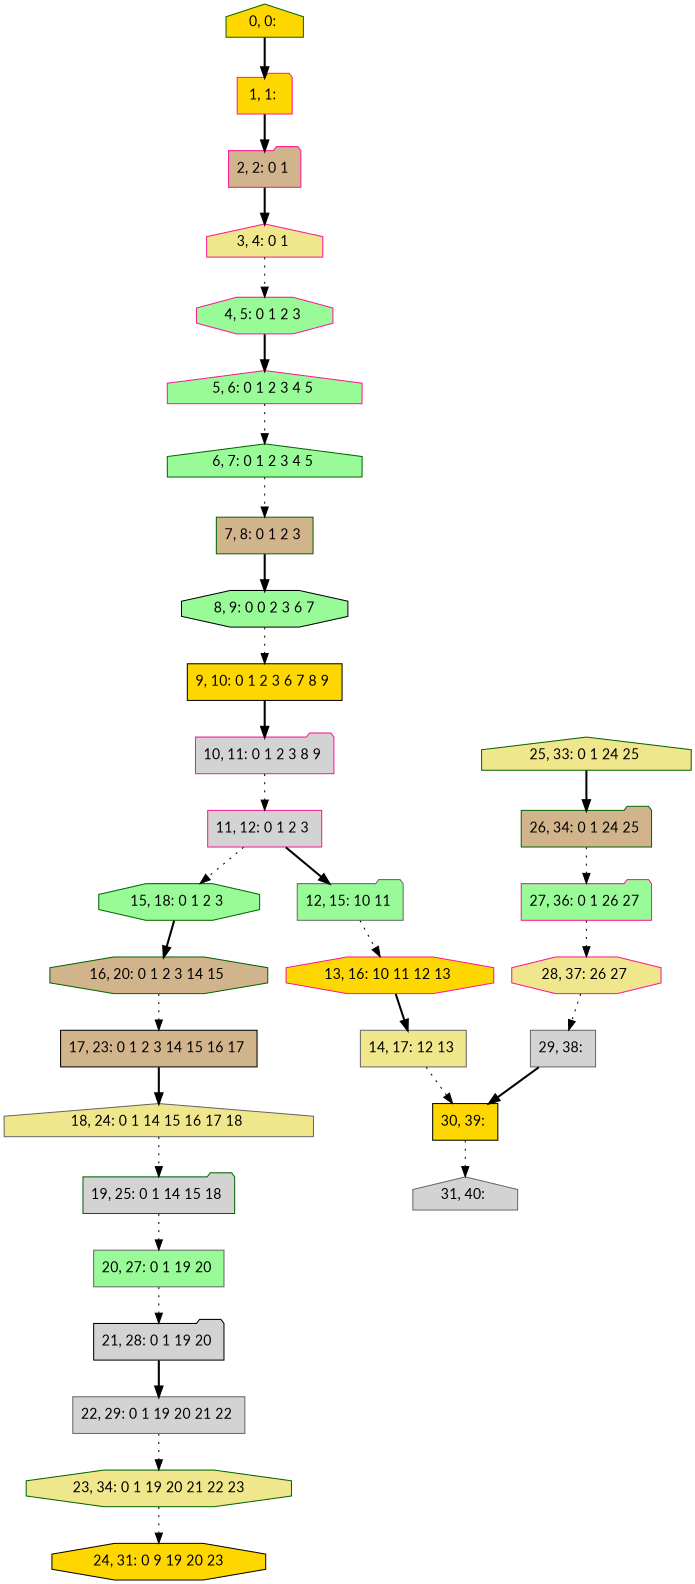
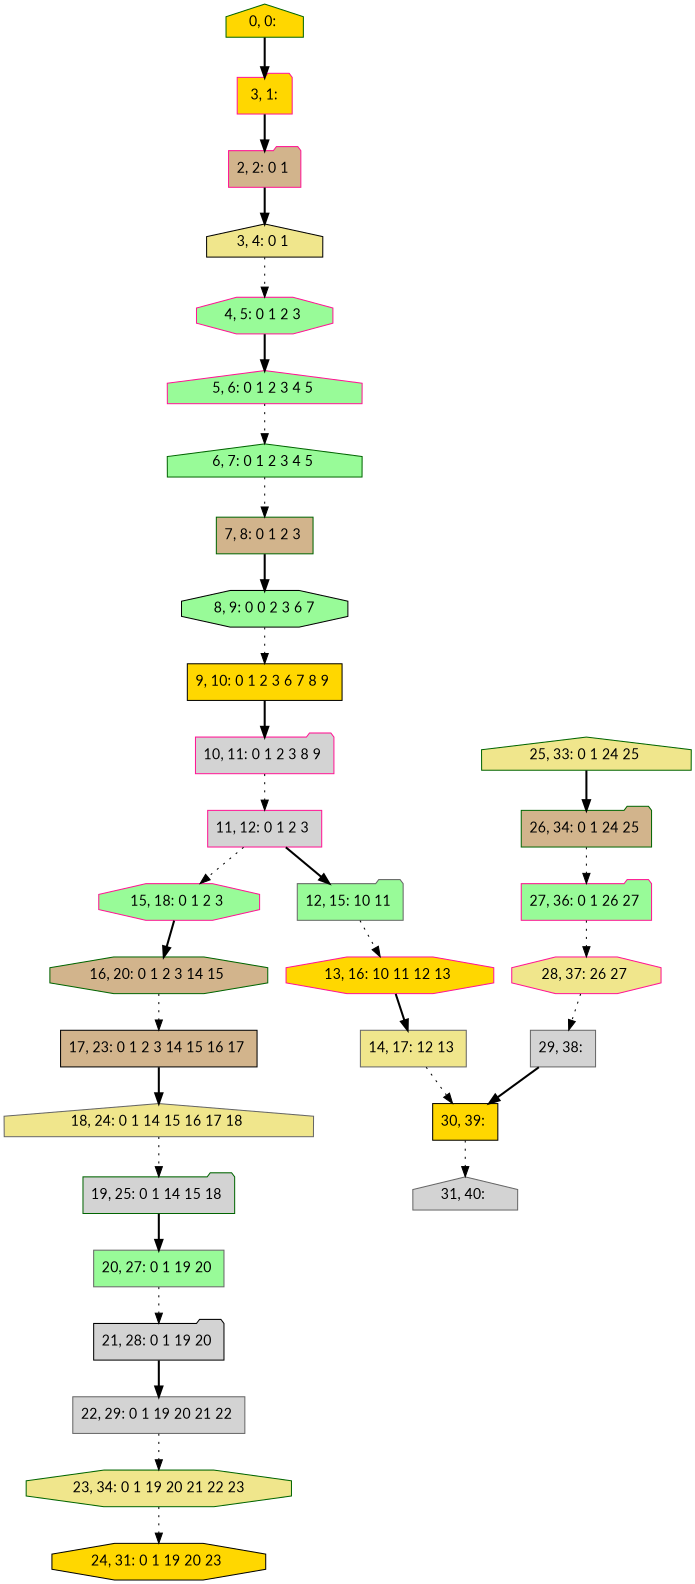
node "1, 1:": label "1, 1:" -> "3, 1:"
node "3, 4: 0 1": color deeppink -> black
node "15, 18: 0 1 2 3": color darkgreen -> deeppink
edge "19, 25: 0 1 14 15 18" -> "20, 27: 0 1 19 20": style dotted -> bold
node "24, 31: 0 9 19 20 23": label "24, 31: 0 9 19 20 23" -> "24, 31: 0 1 19 20 23"
